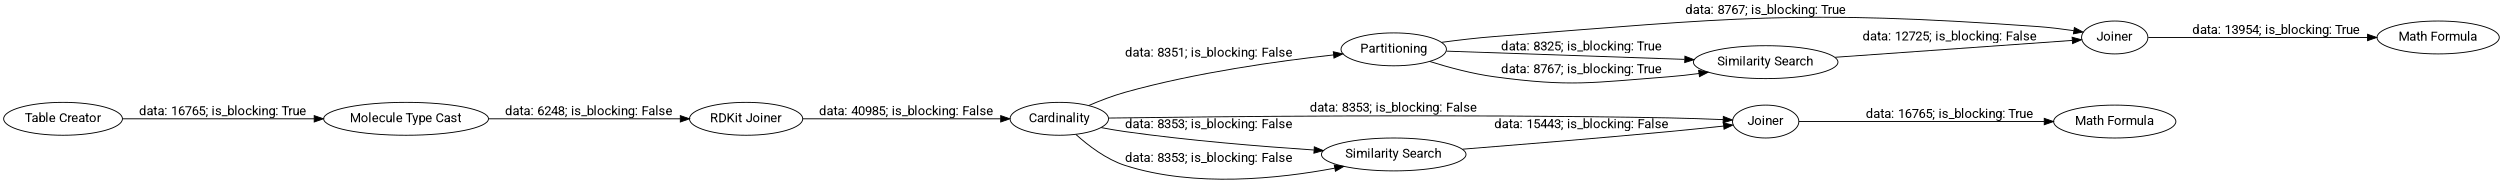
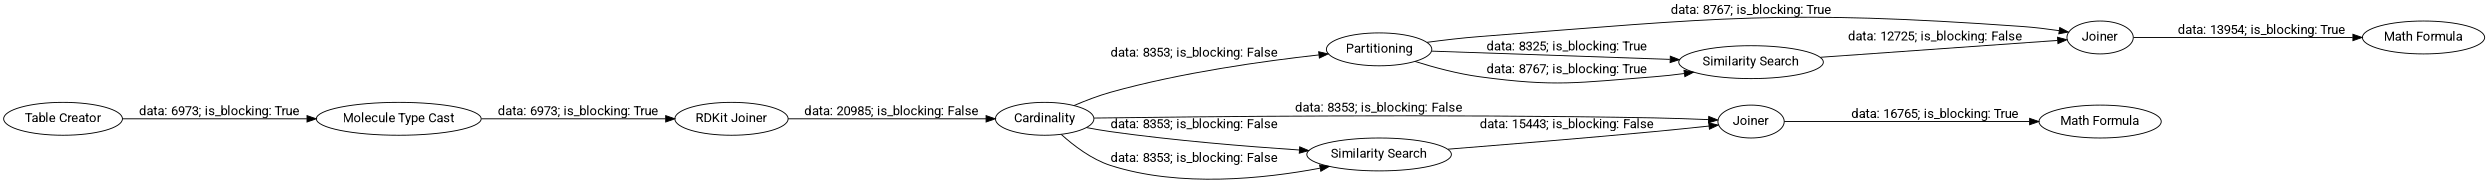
edge "Cardinality" -> "Partitioning": label "data: 8351; is_blocking: False" -> "data: 8353; is_blocking: False"
edge "Table Creator" -> "Molecule Type Cast": label "data: 16765; is_blocking: True" -> "data: 6973; is_blocking: True"
edge "Molecule Type Cast" -> "RDKit Joiner": label "data: 6248; is_blocking: False" -> "data: 6973; is_blocking: True"
edge "RDKit Joiner" -> "Cardinality": label "data: 40985; is_blocking: False" -> "data: 20985; is_blocking: False"
